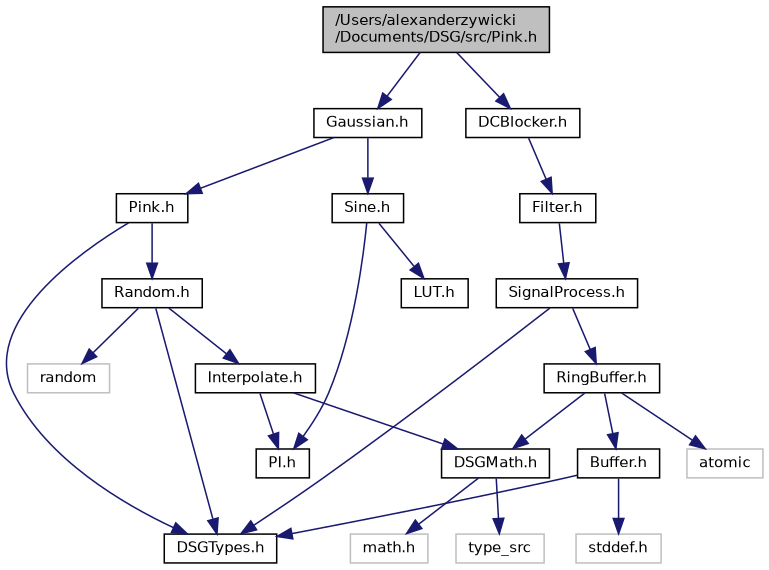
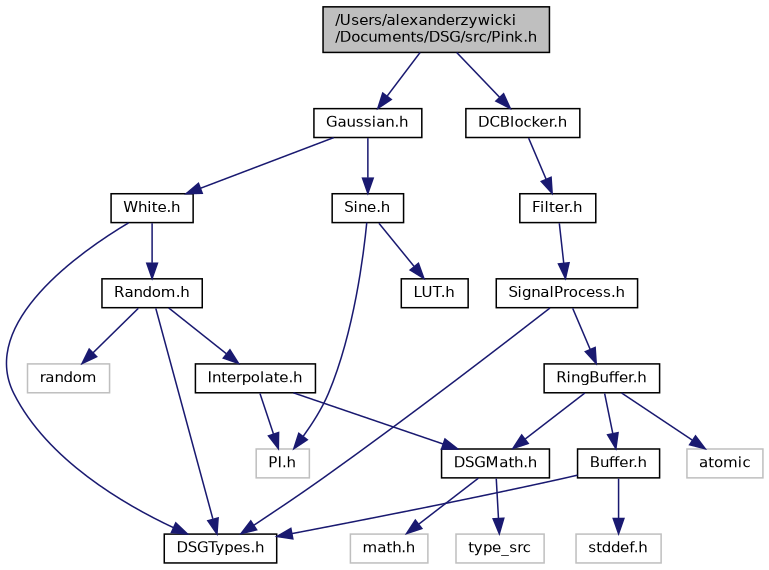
node "Pink.h": label "Pink.h" -> "White.h"
node "PI.h": color black -> grey75
